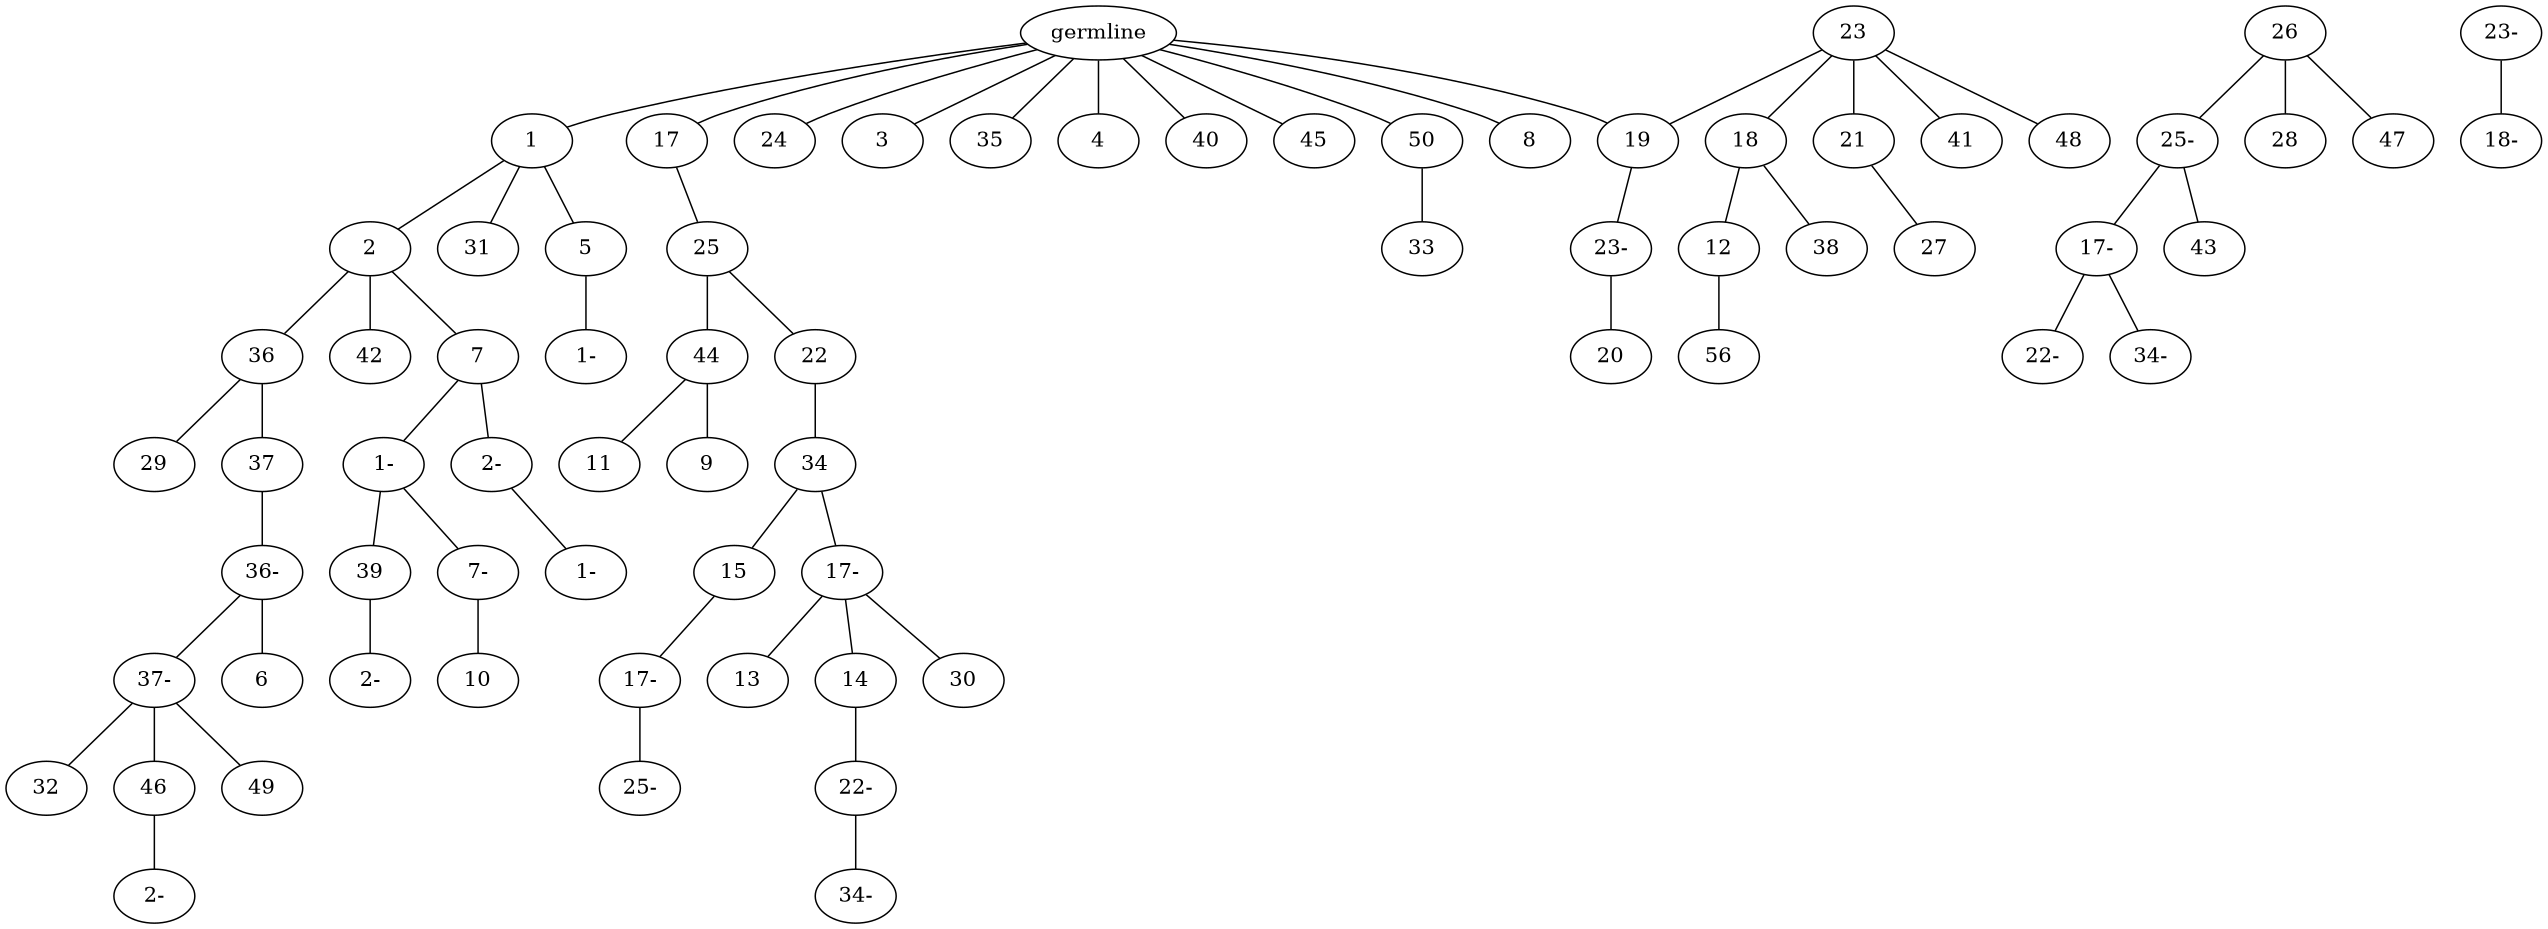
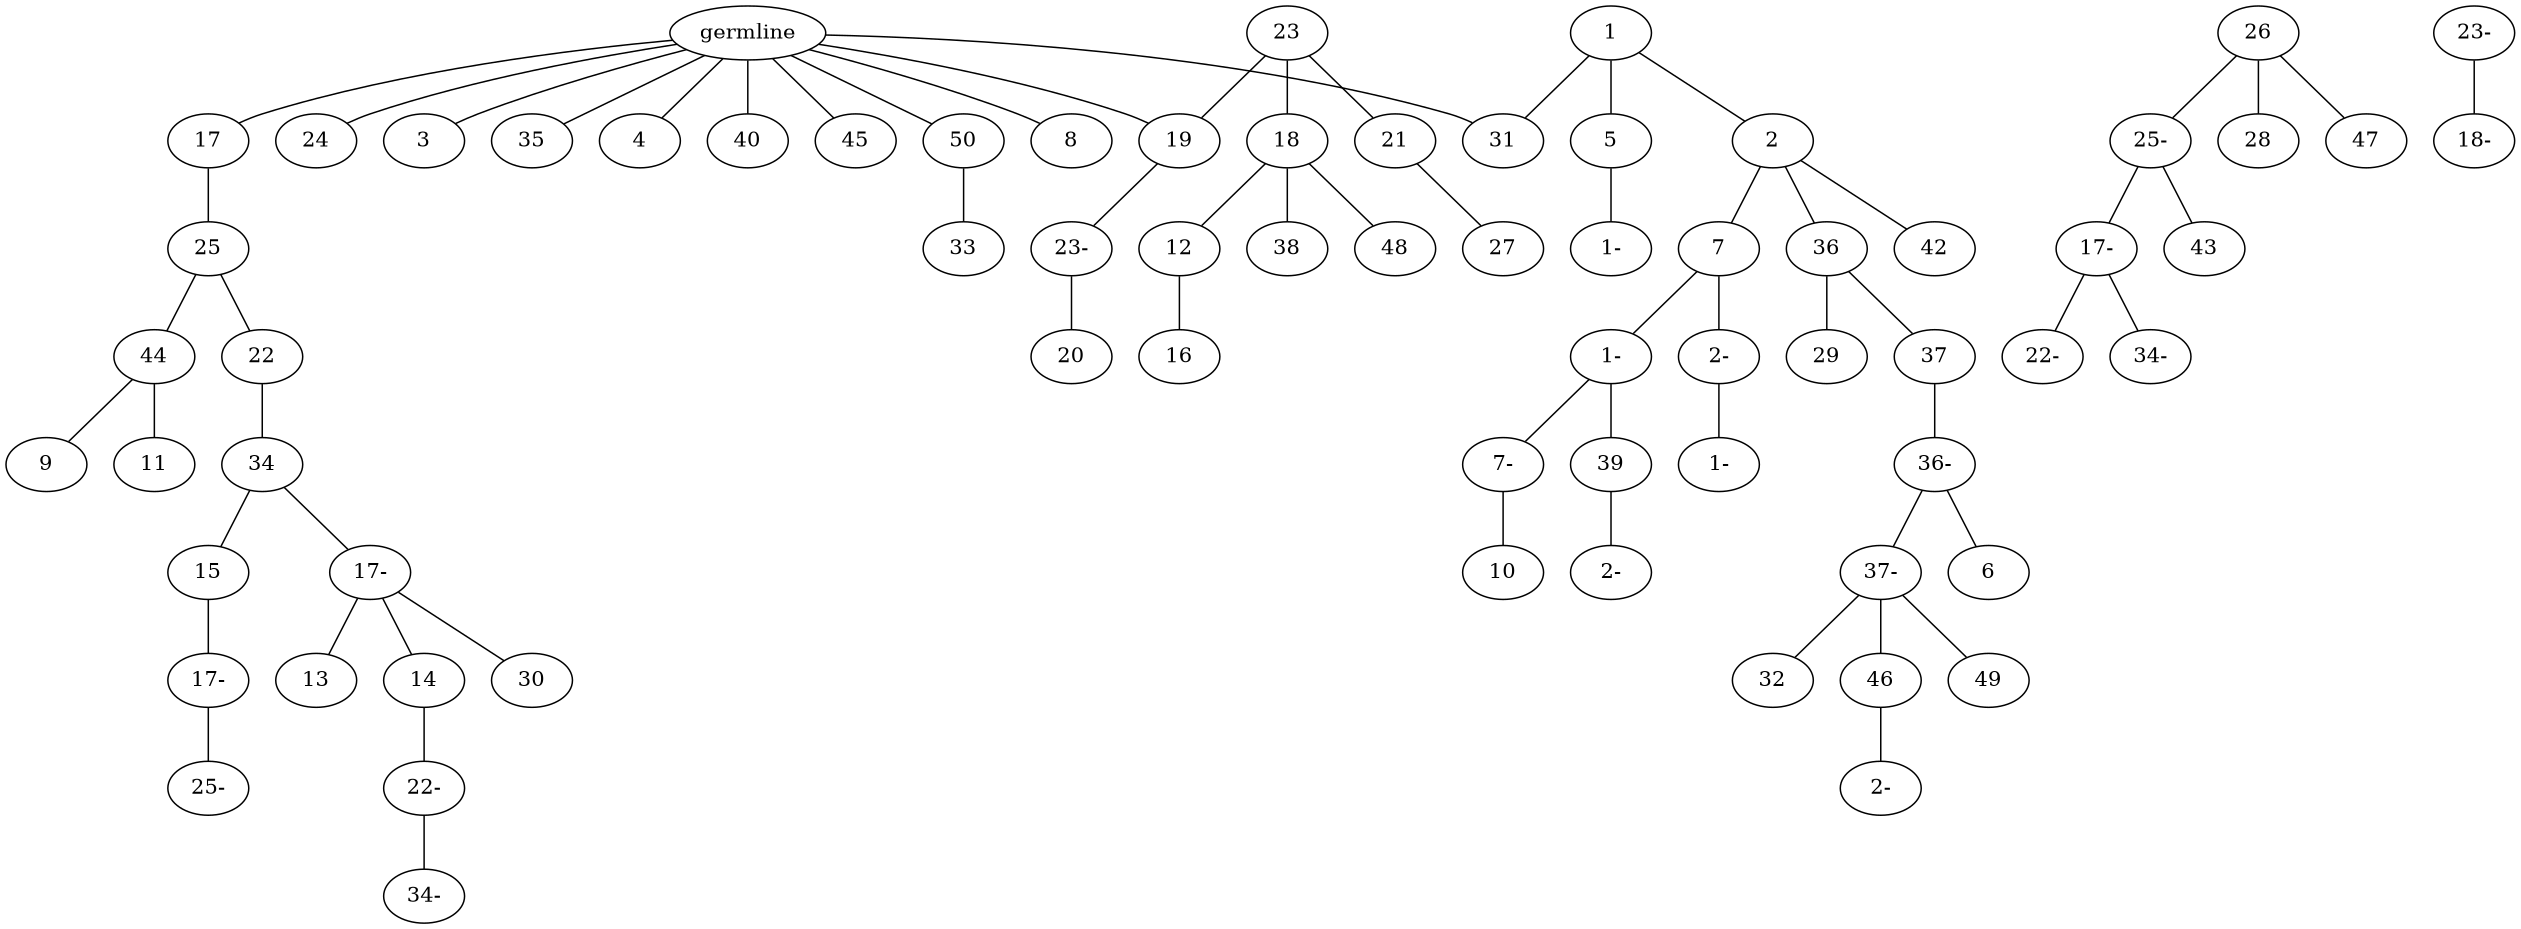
edge "germline" -- "1": now "germline" -- "31"
edge "23" -- "48": now "18" -- "48"
node "41": removed
node "56": label "56" -> "16"
